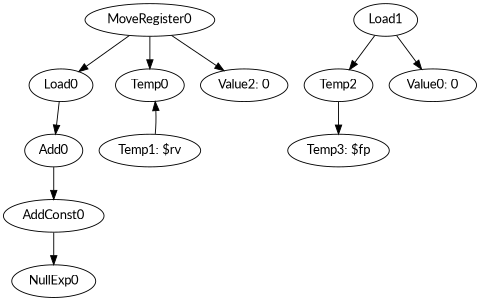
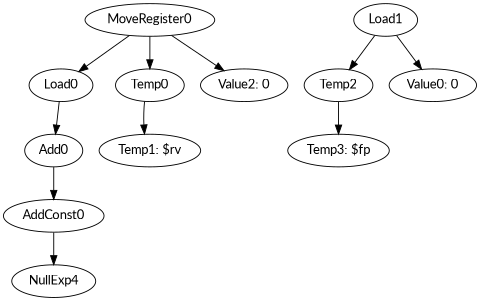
edge "Temp1: $rv" -> "Temp0": reversed
node "NullExp0": label "NullExp0" -> "NullExp4"
